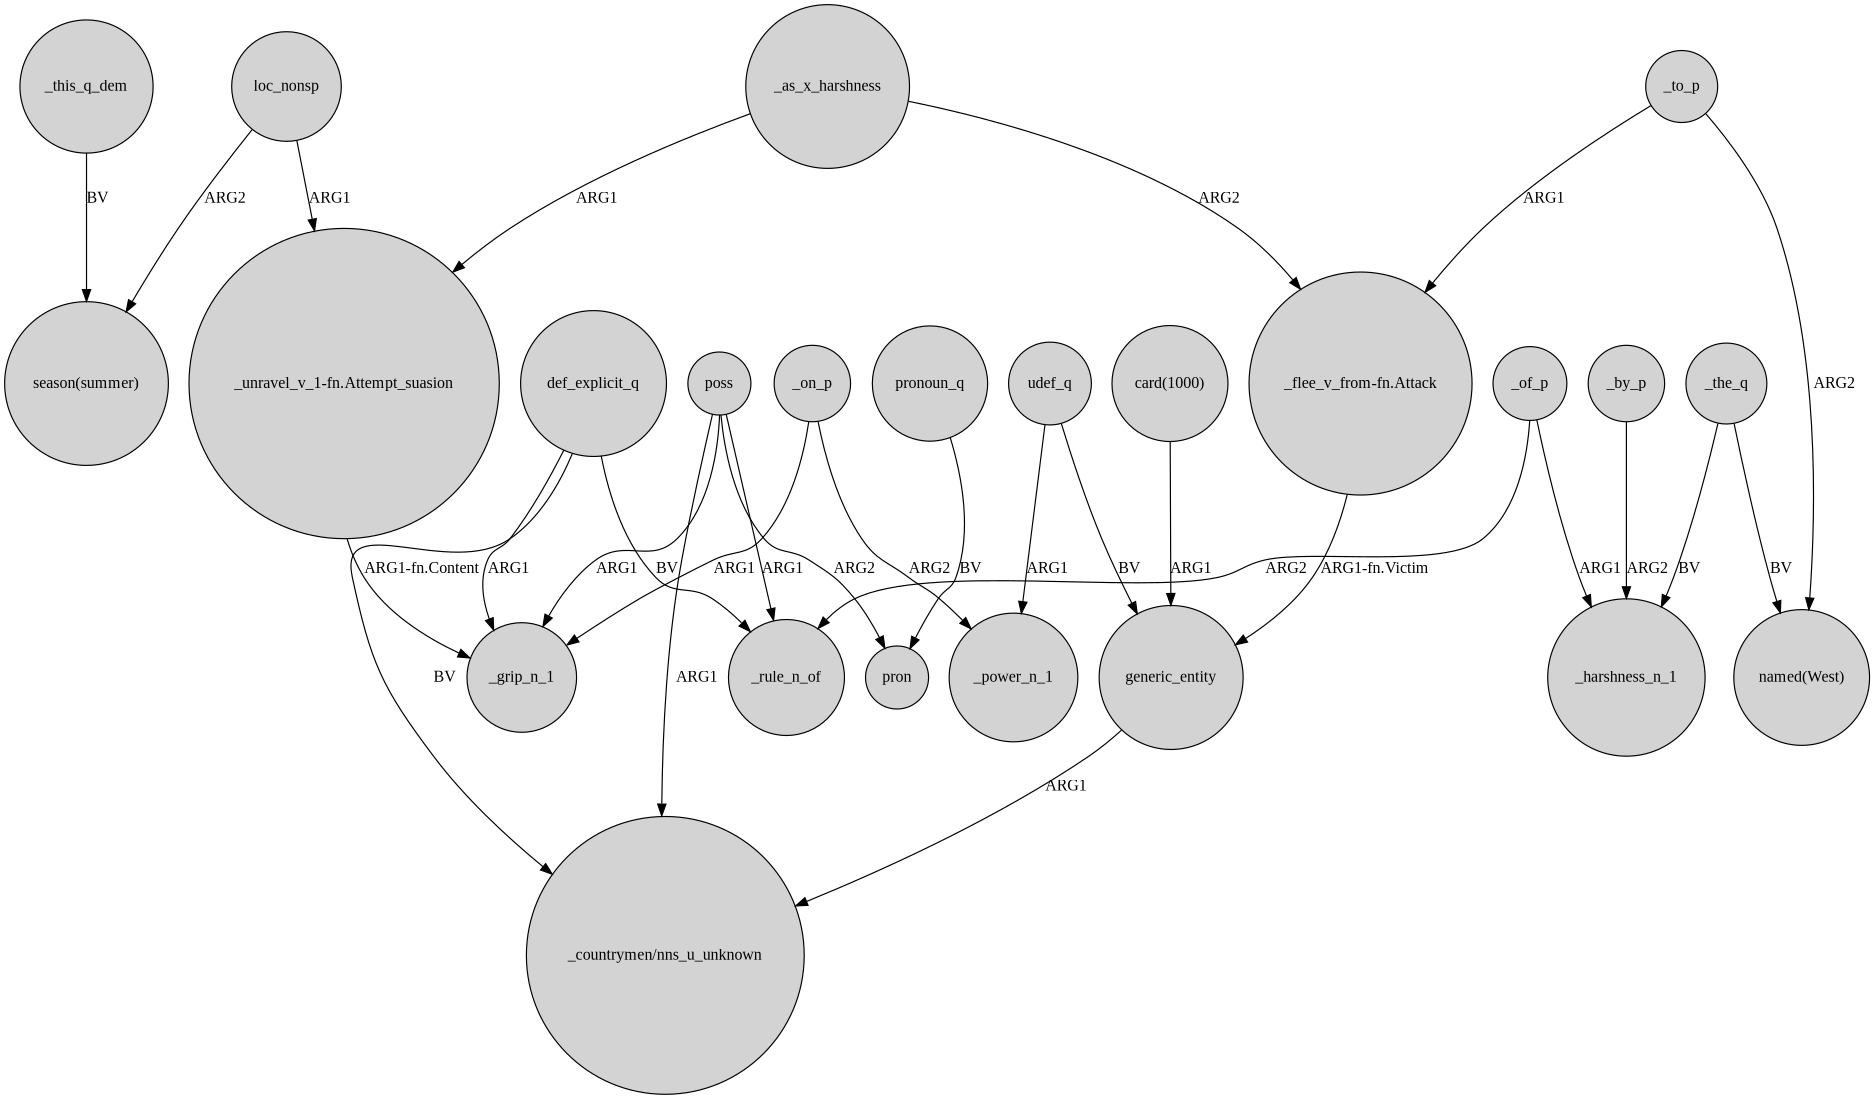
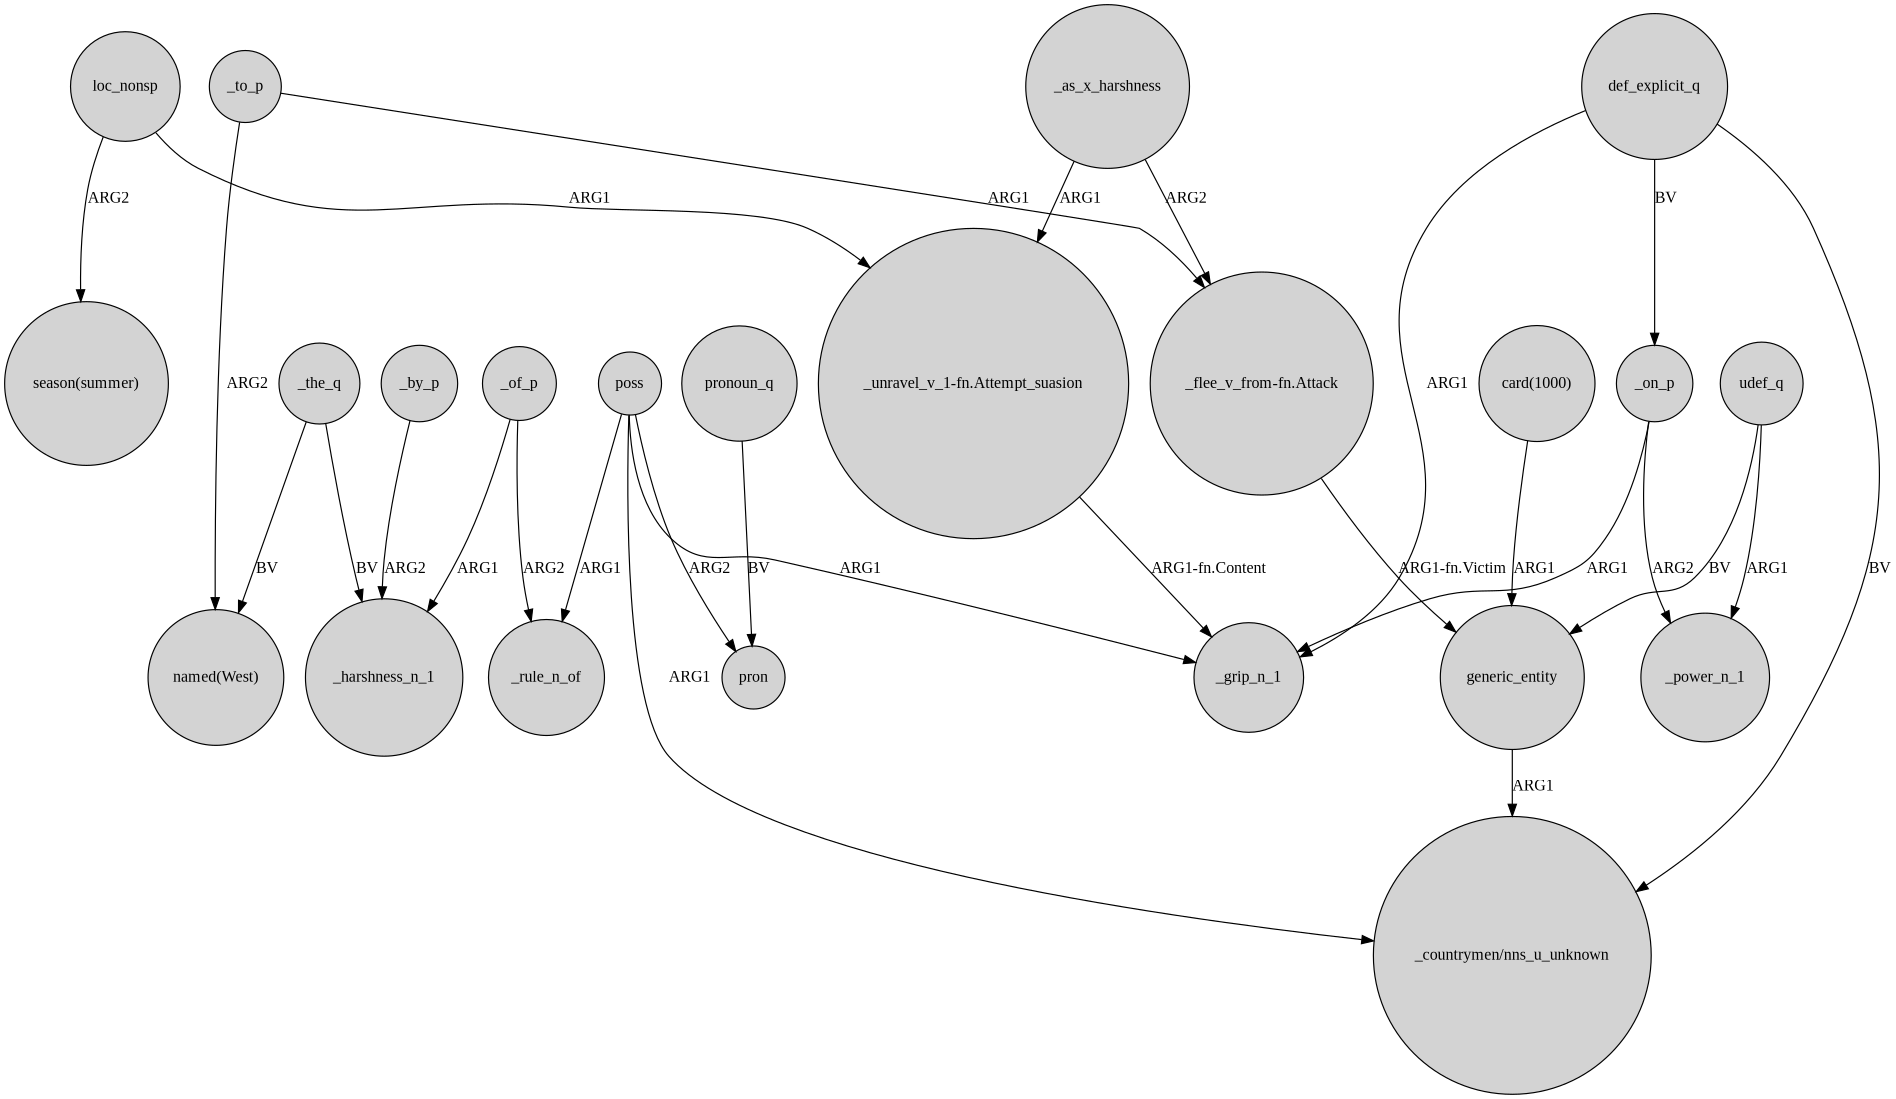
node "_this_q_dem": removed
edge "def_explicit_q" -> "_rule_n_of": now "def_explicit_q" -> "_on_p"
